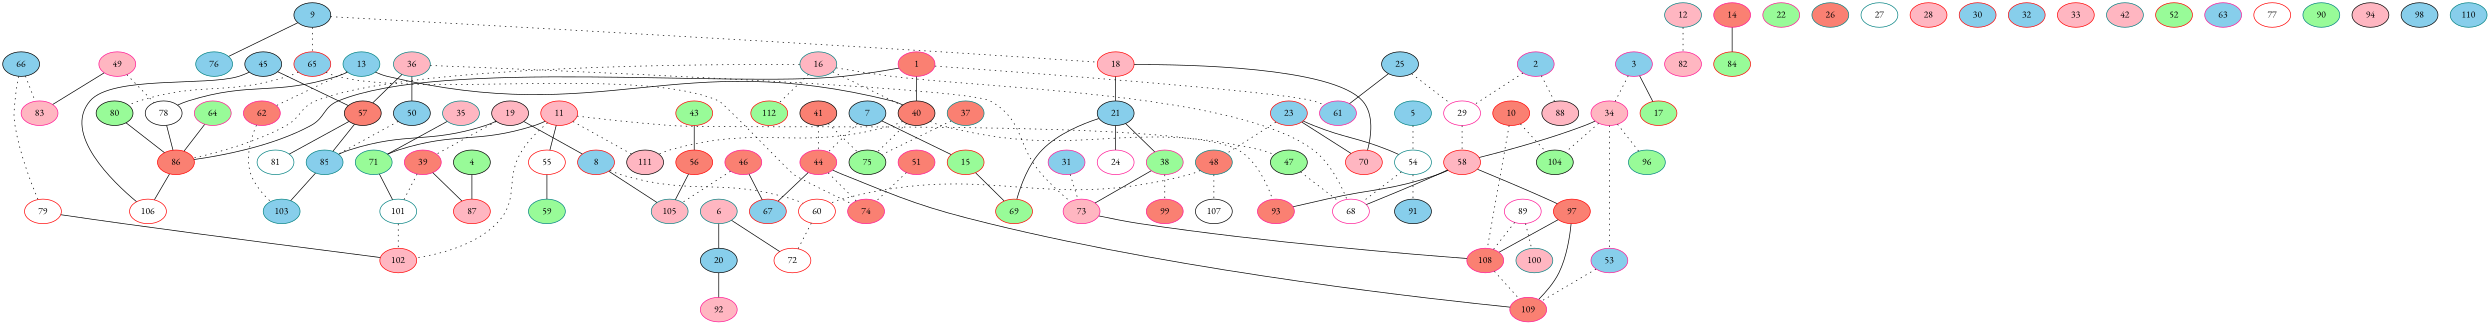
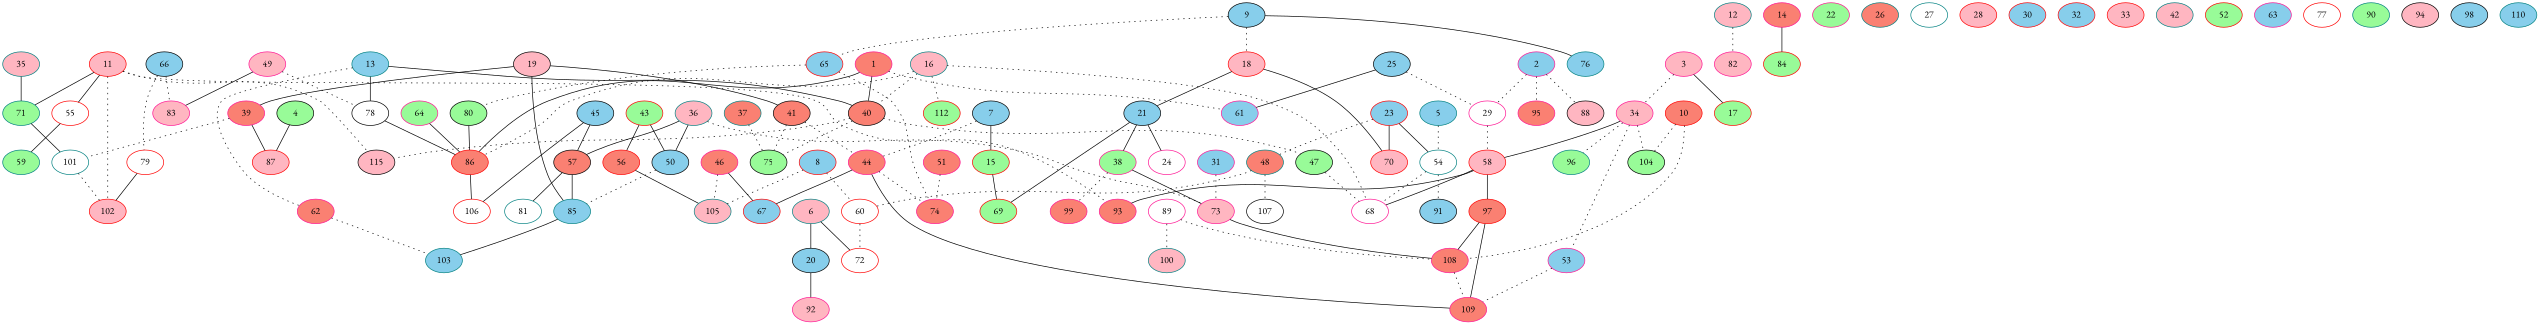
node "3": fillcolor skyblue -> lightpink
node "95": added
edge "19" -- "39": style dotted -> solid
edge "19" -- "8": now "19" -- "41"
edge "43" -- "50": added
node "111": label "111" -> "115"
edge "8" -- "105": style solid -> dotted
